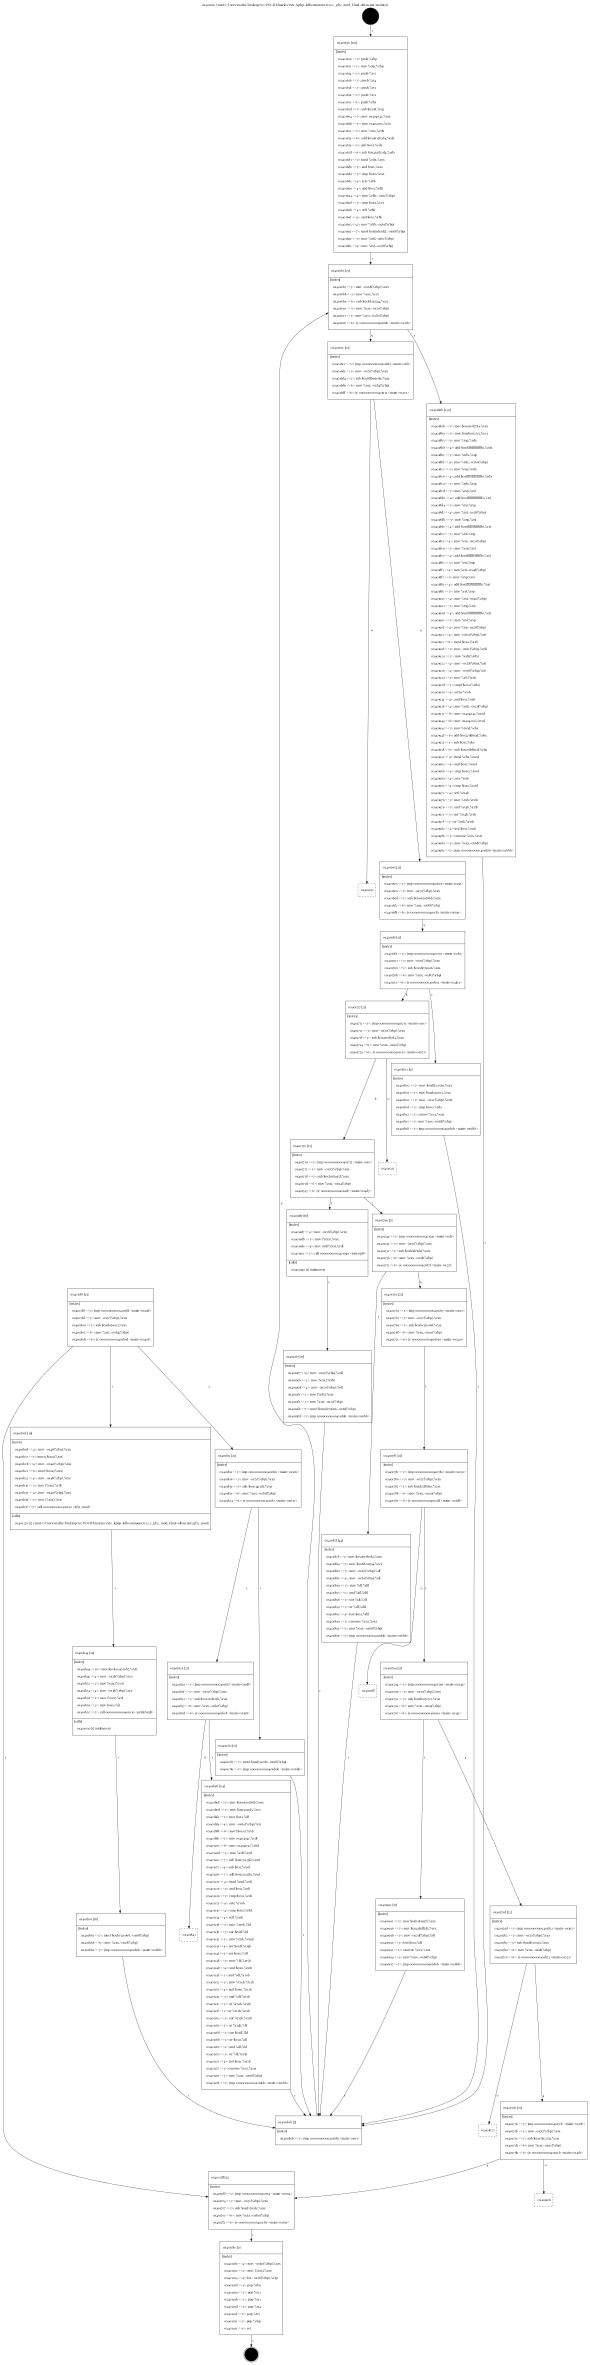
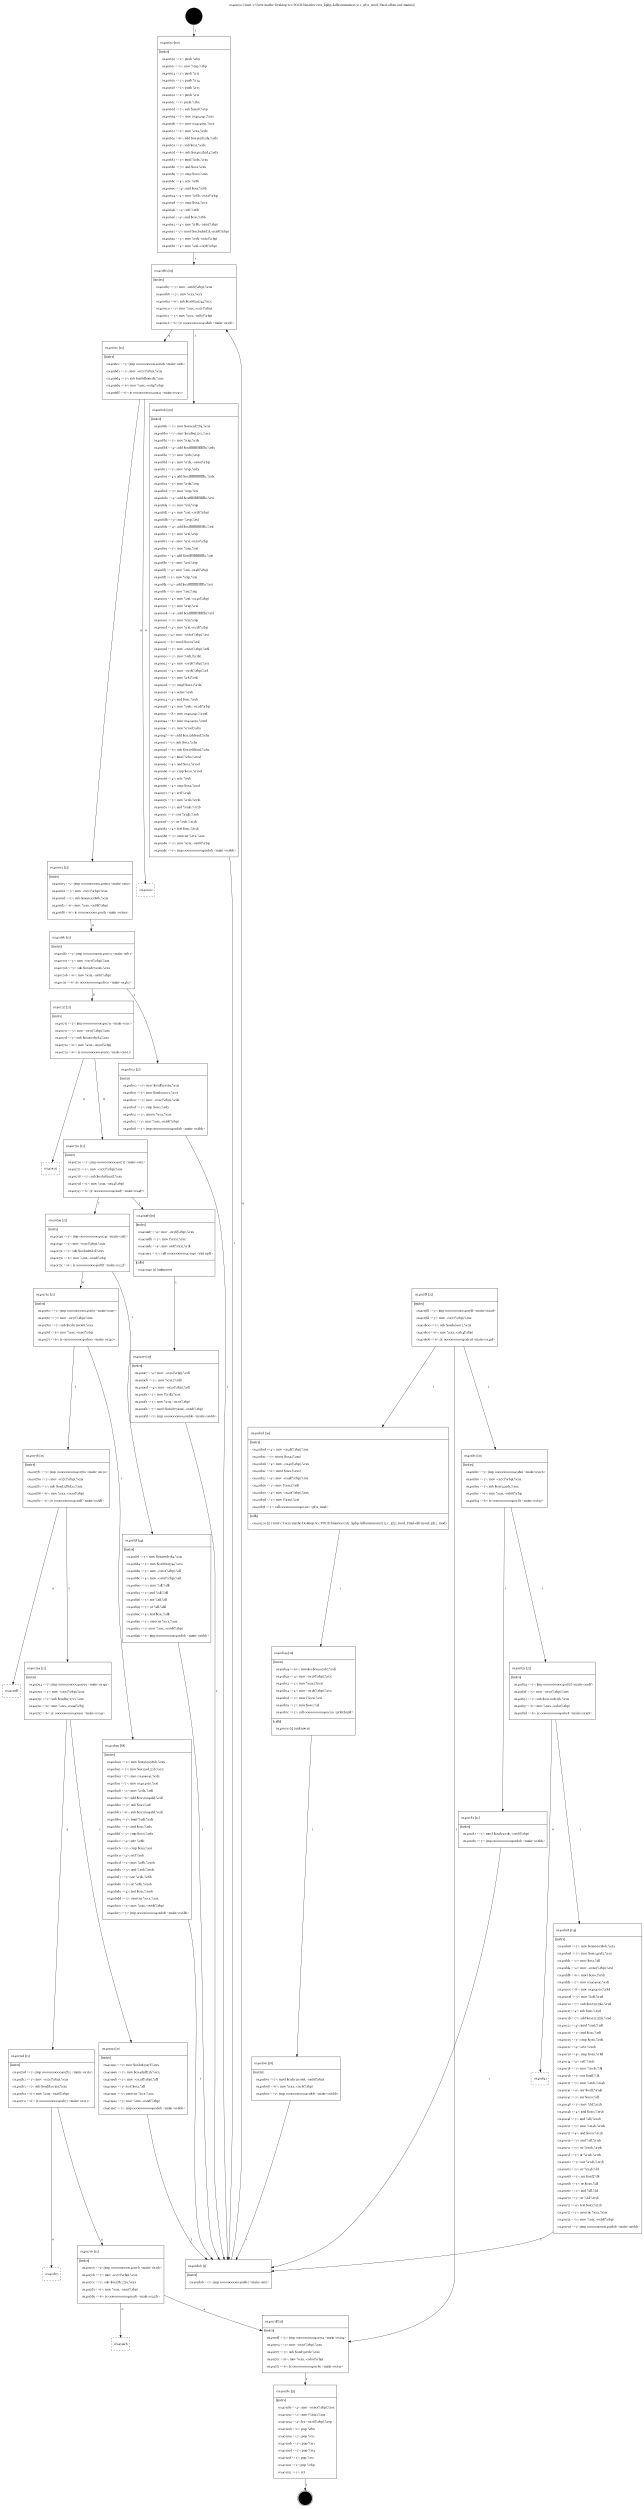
node "0x401b90 [88]": added
